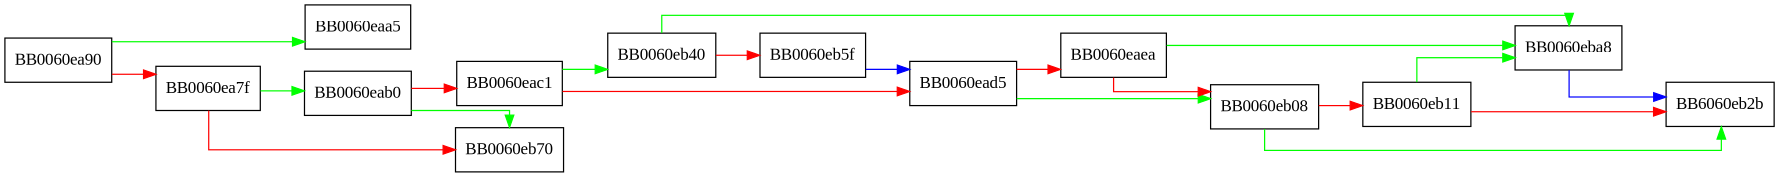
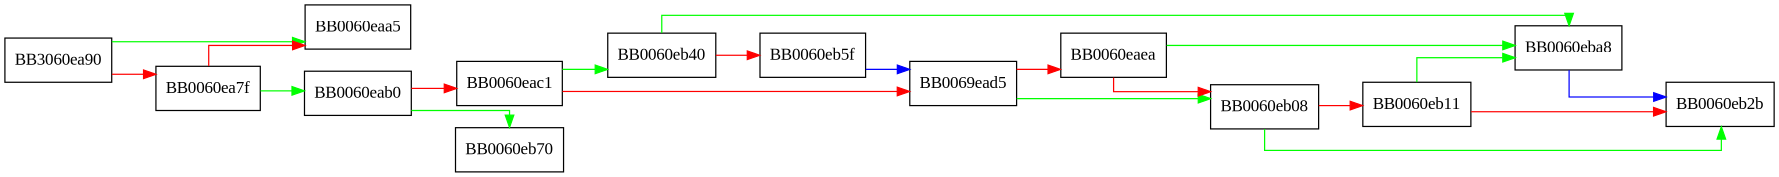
node "BB0060ea90": label "BB0060ea90" -> "BB3060ea90"
node "BB0060ead5": label "BB0060ead5" -> "BB0069ead5"
node "BB6060eb2b": label "BB6060eb2b" -> "BB0060eb2b"
edge "BB0060ea7f" -> "BB0060eb70": now "BB0060ea7f" -> "BB0060eaa5"
